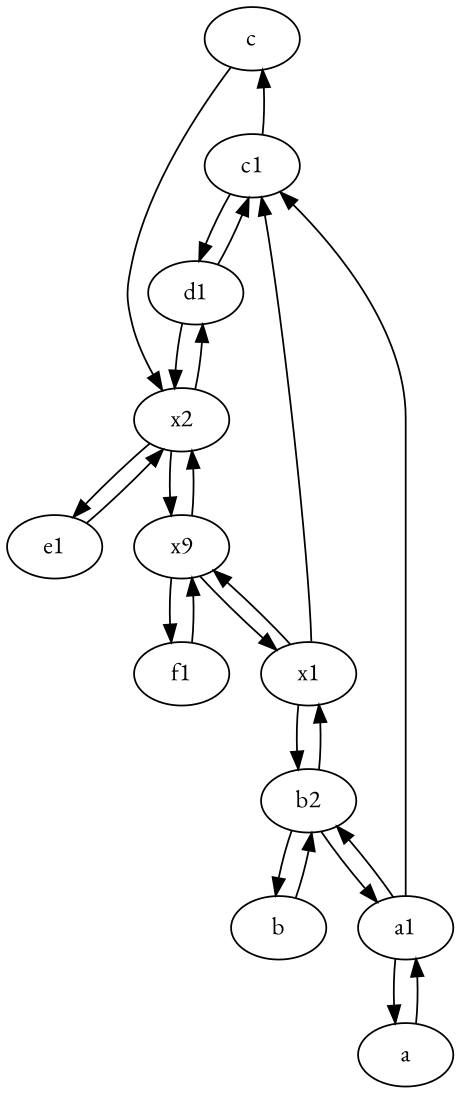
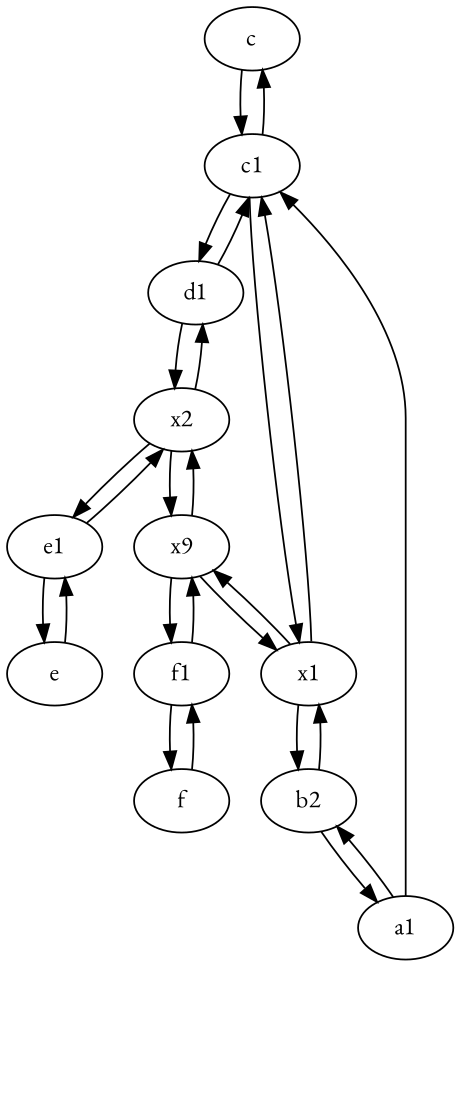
edge "c" -> "x2": now "c" -> "c1"
edge "c1" -> "x1": added
node "e": added
node "f": added
node "b": removed
node "a": removed
